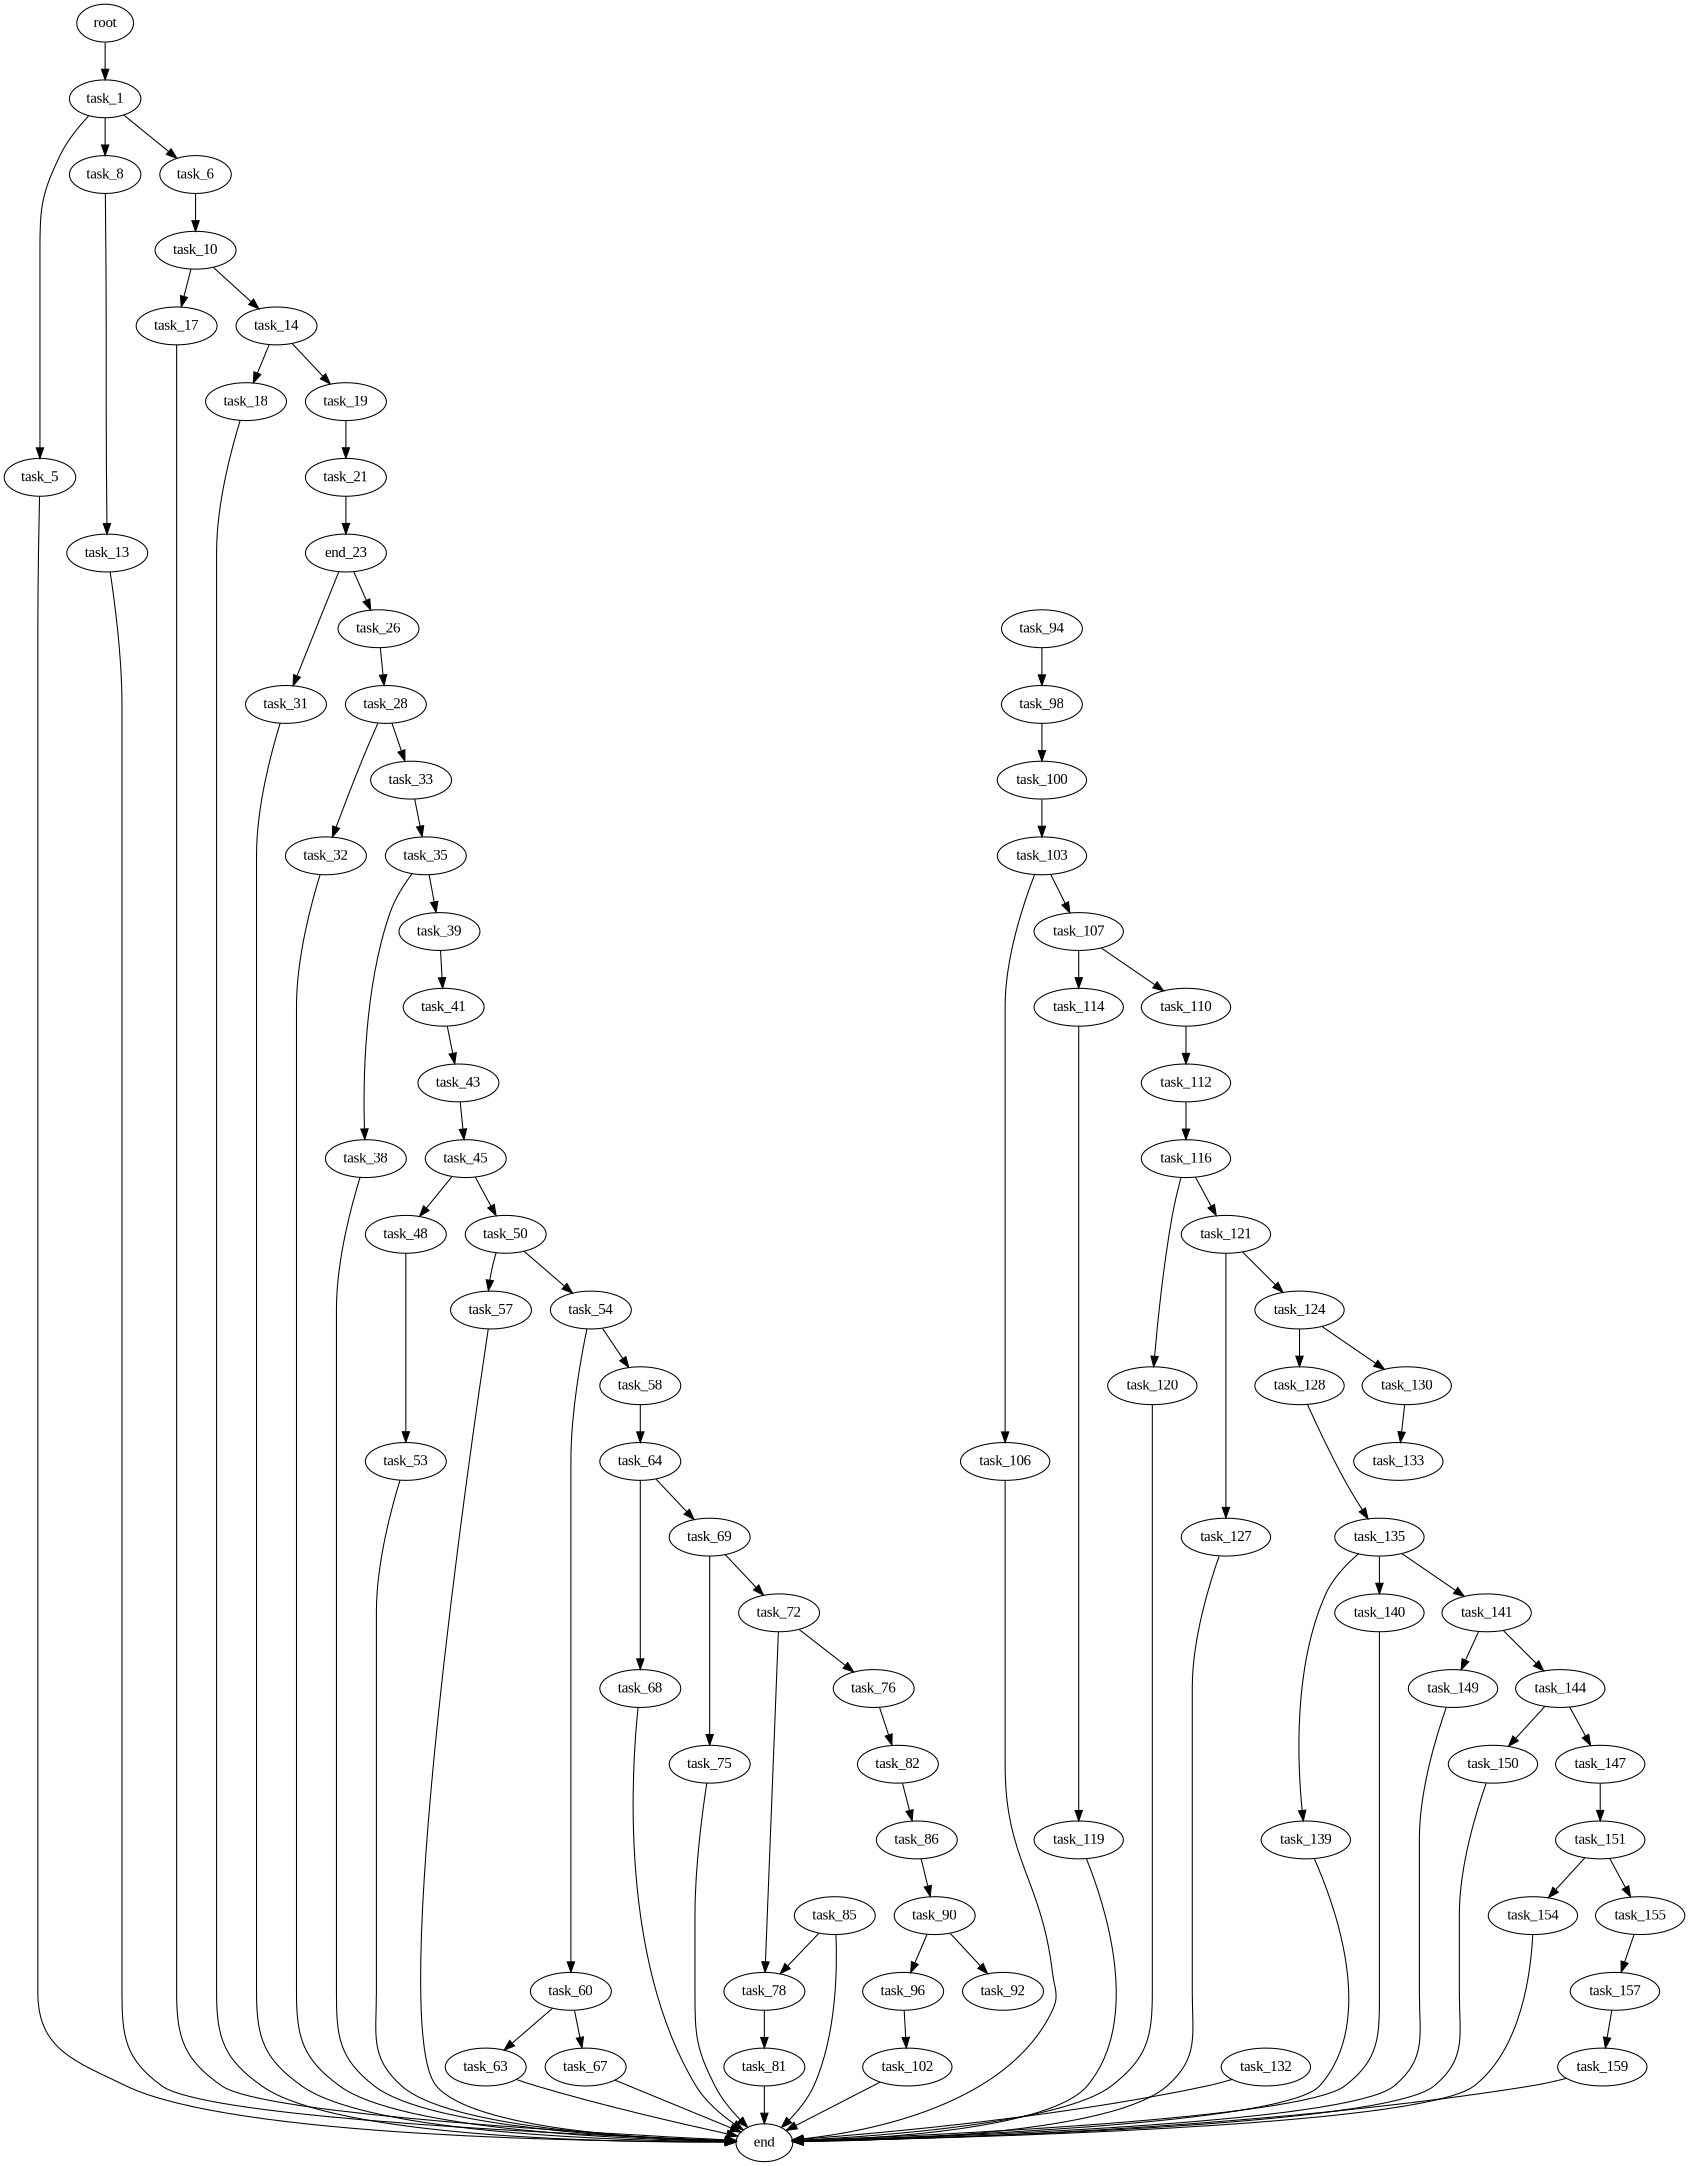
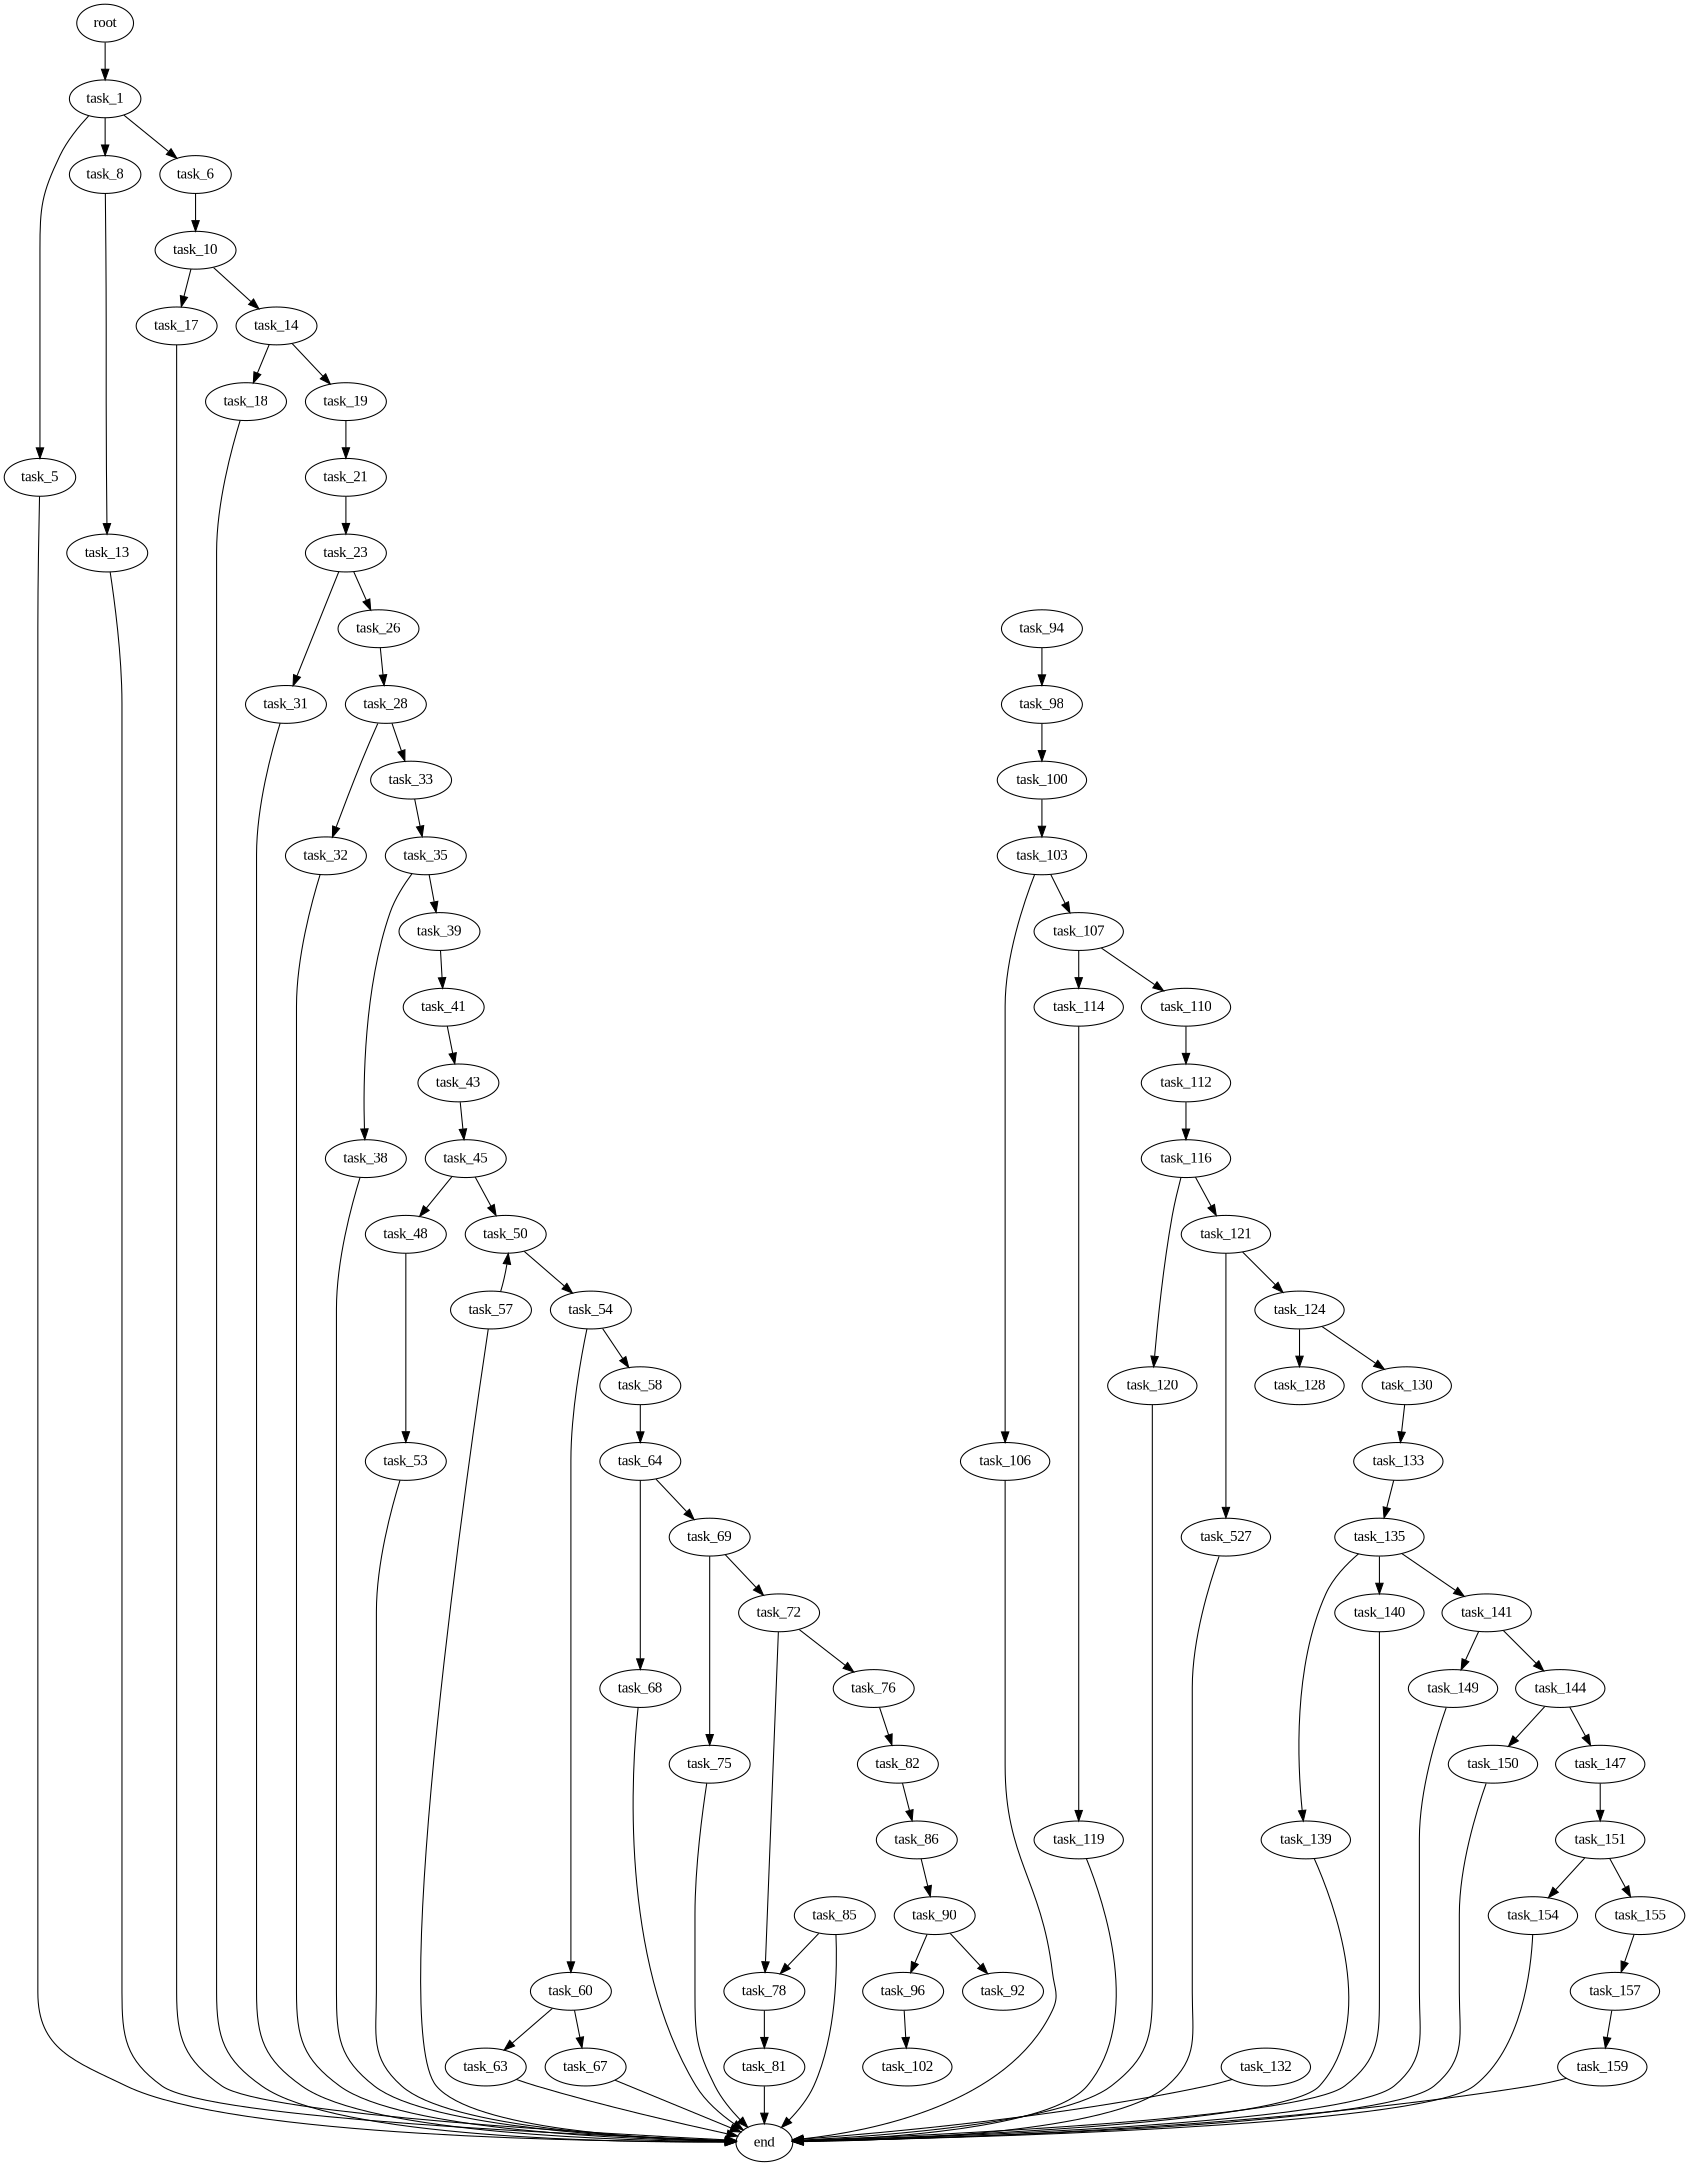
node "end_23": label "end_23" -> "task_23"
edge "task_50" -> "task_57": reversed
edge "task_128" -> "task_135": now "task_133" -> "task_135"
node "task_127": label "task_127" -> "task_527"
edge "task_102" -> "end": removed
